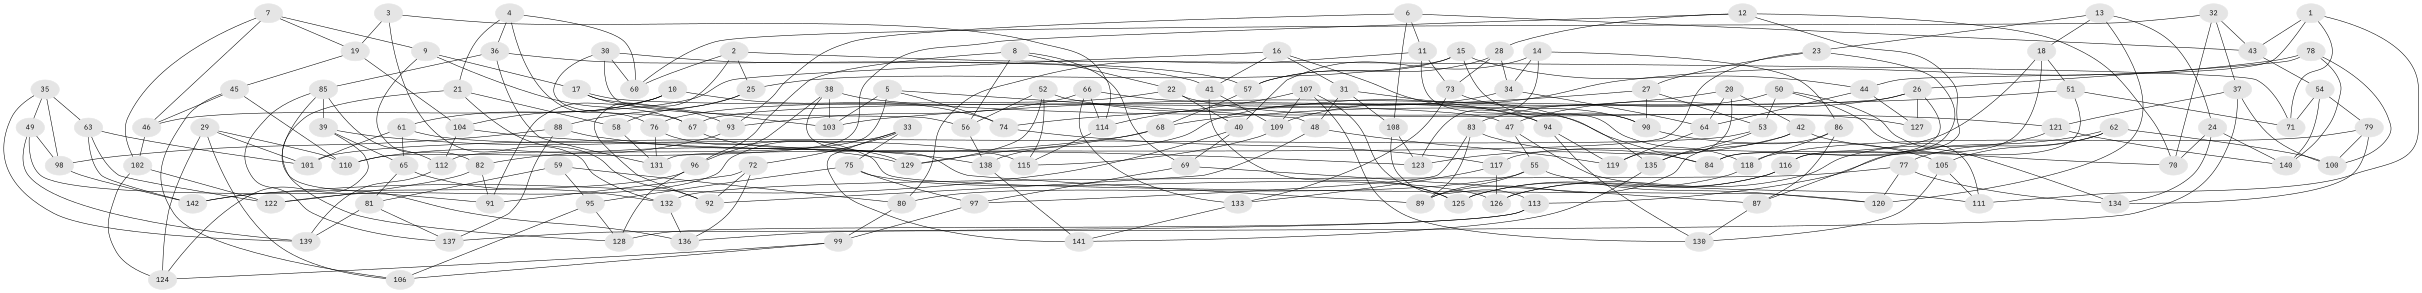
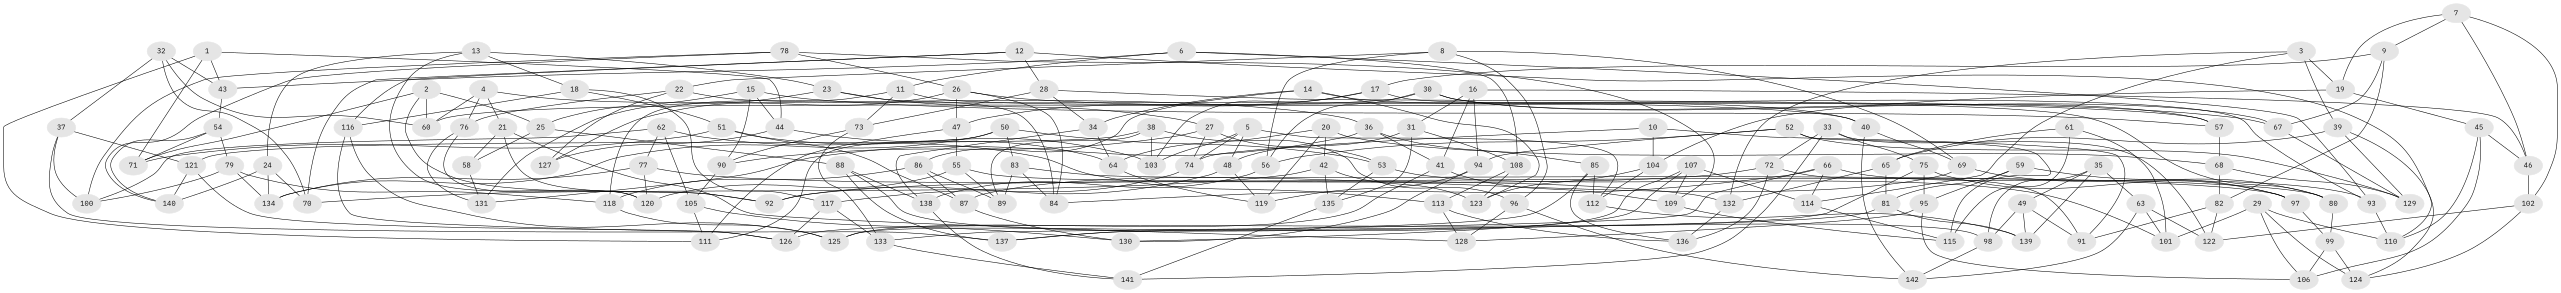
edge "85" -- "39": now "3" -- "39"
edge "10" -- "61": removed
